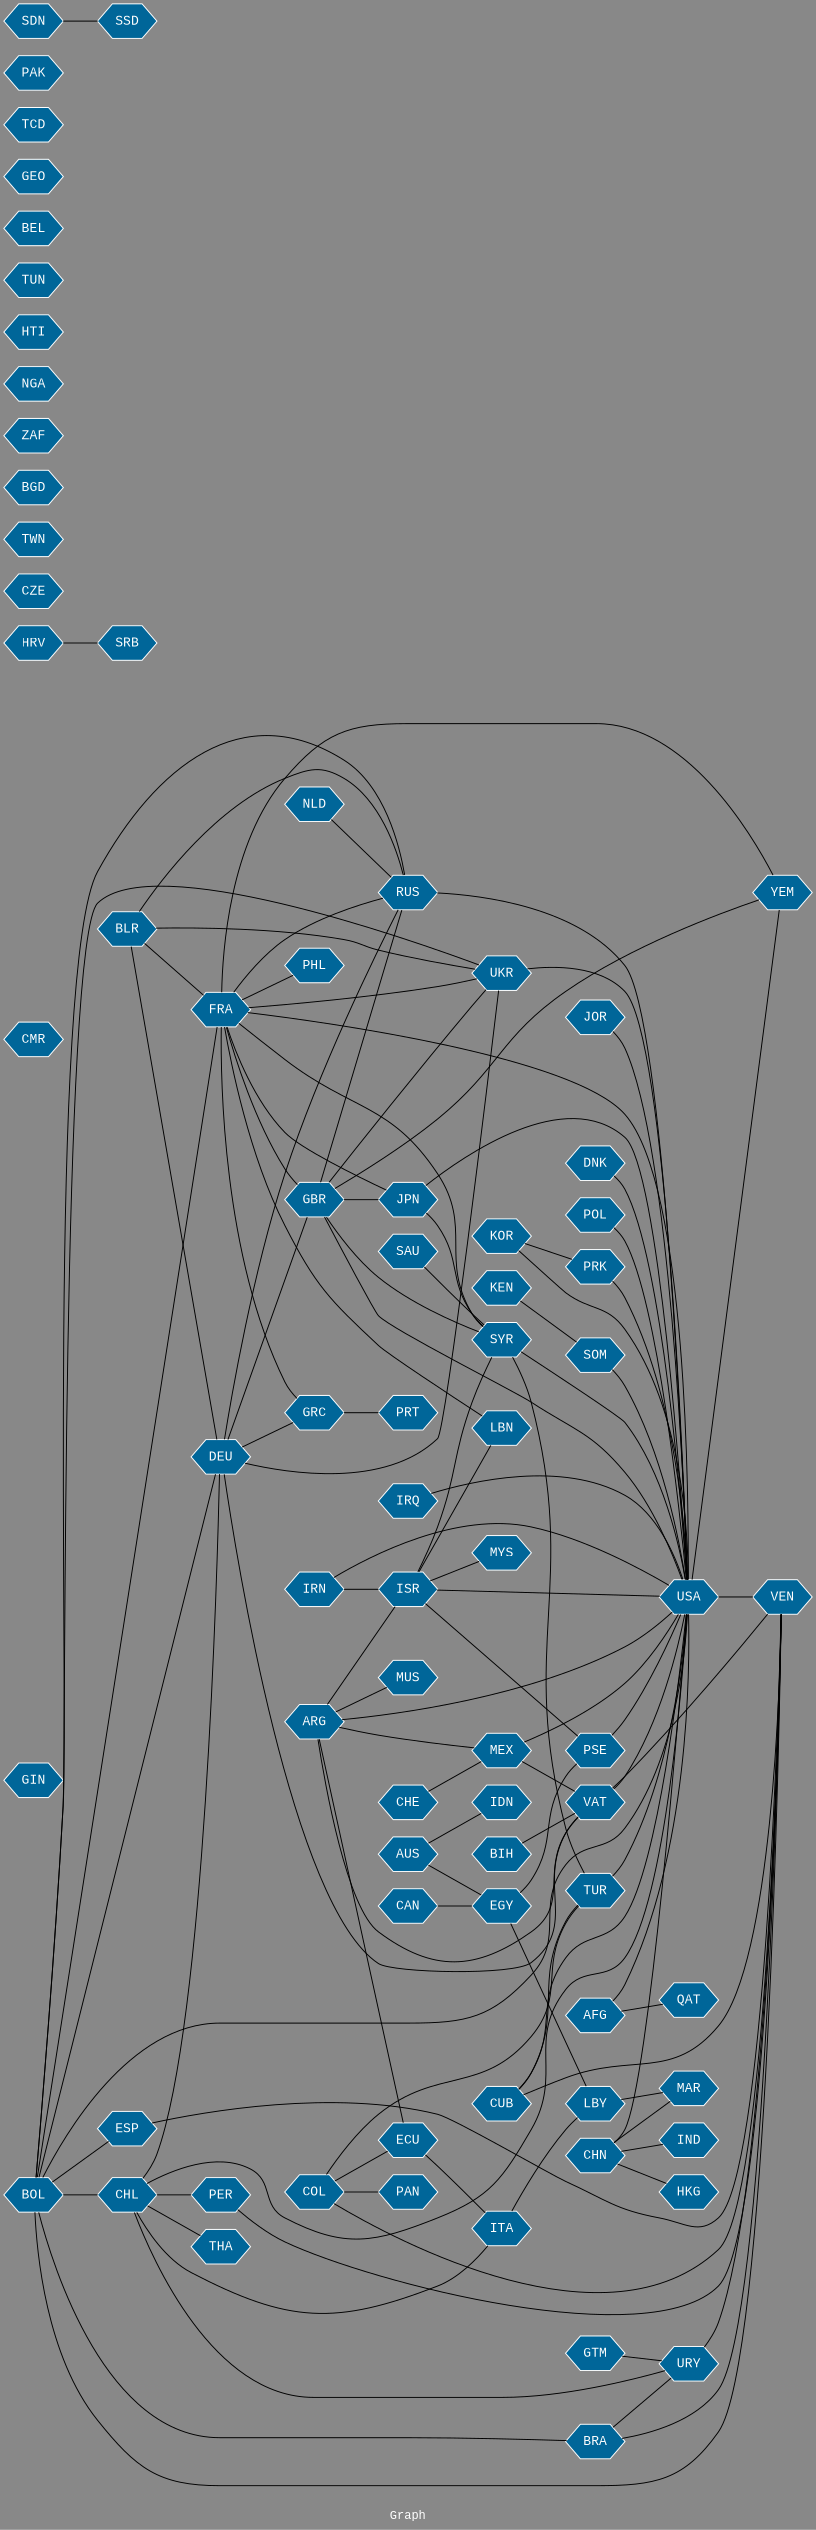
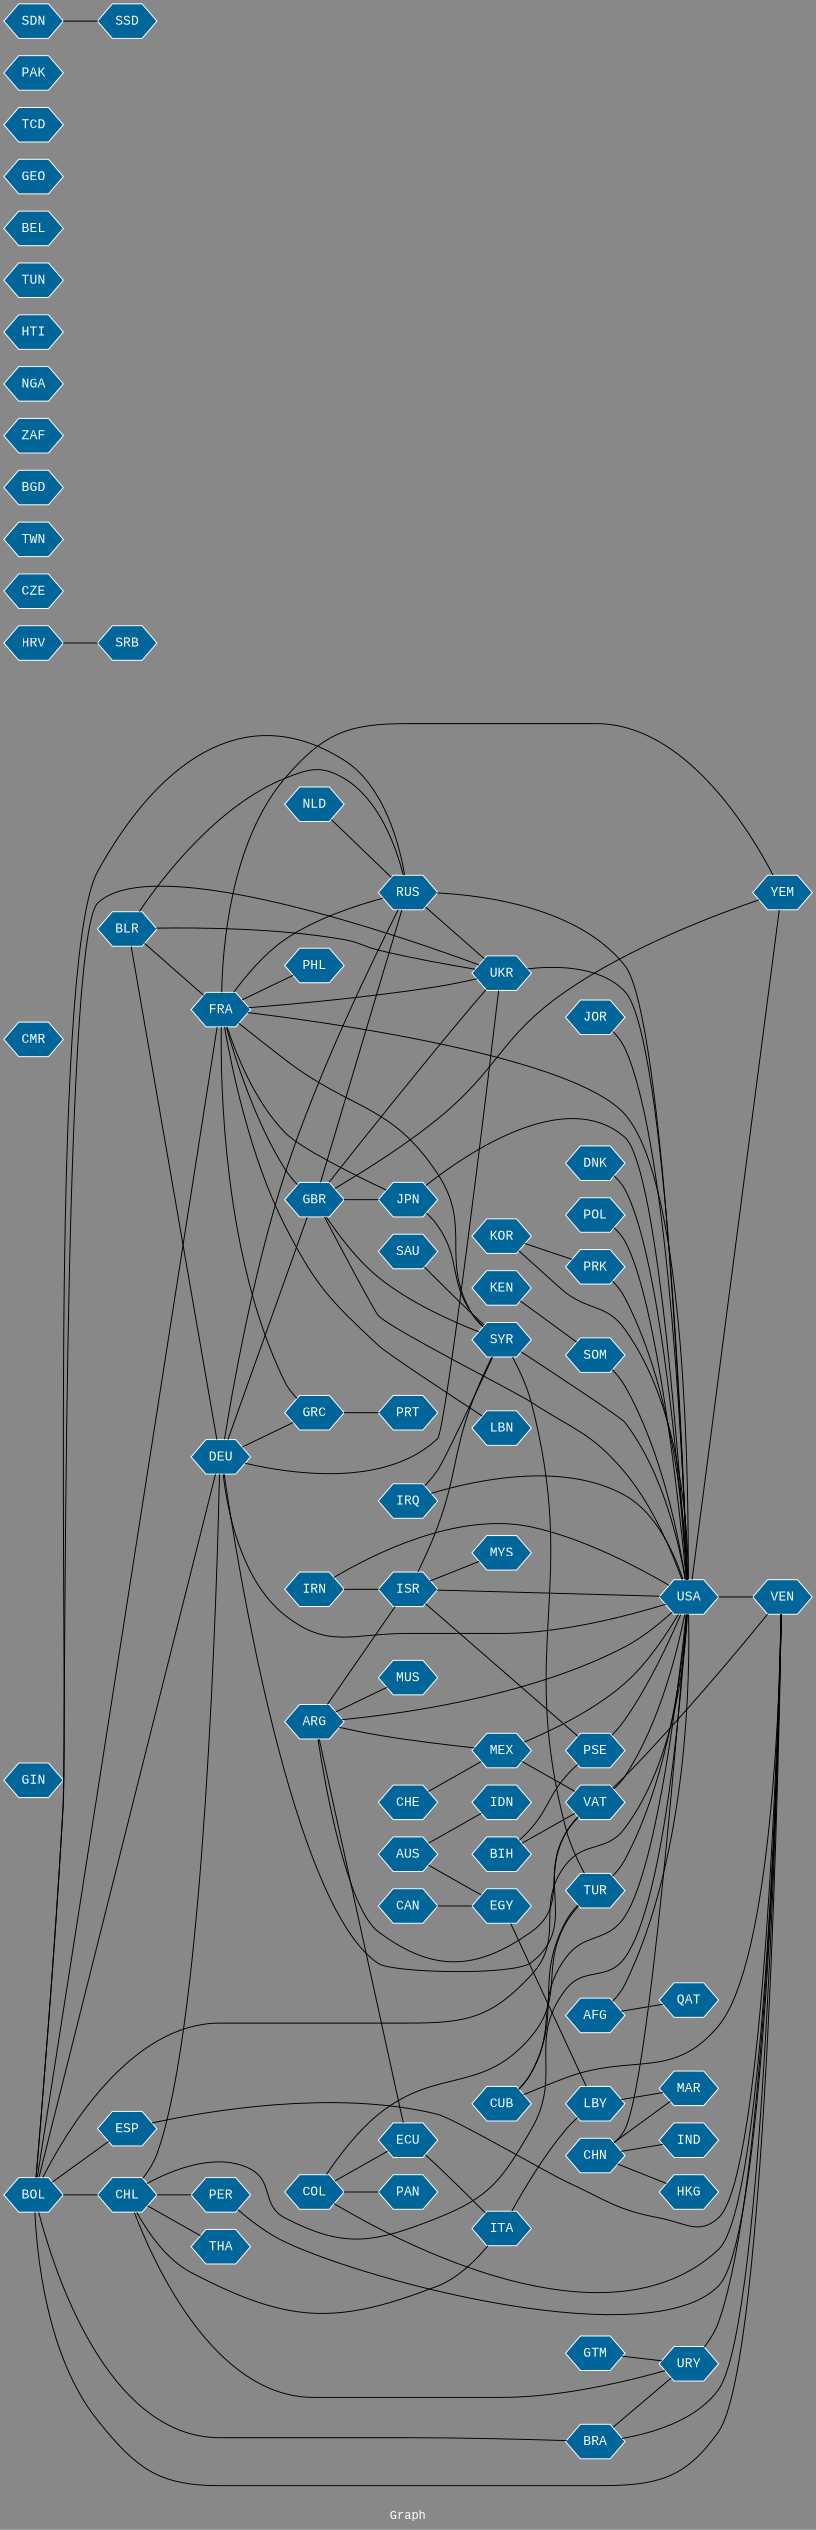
edge "RUS" -- "UKR": added
edge "SYR" -- "IRQ": added
edge "LBN" -- "ISR": removed
edge "DEU" -- "USA": added
edge "PSE" -- "EGY": now "PSE" -- "BIH"
